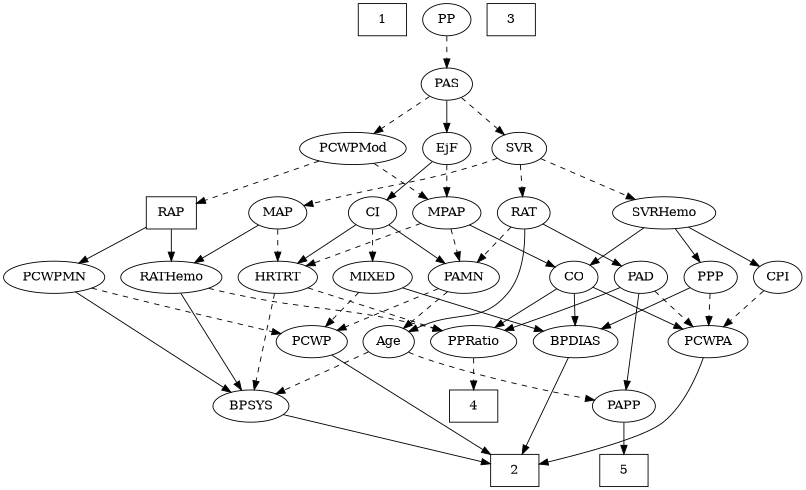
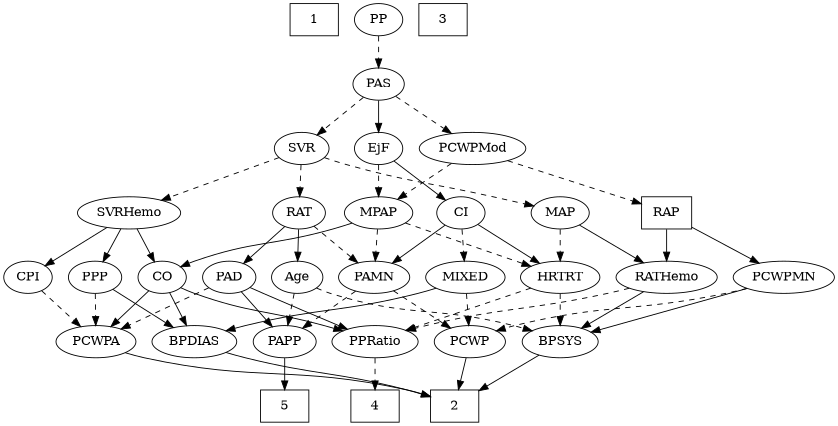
edge "PAMN" -> "Age": now "PAMN" -> "PAPP"
